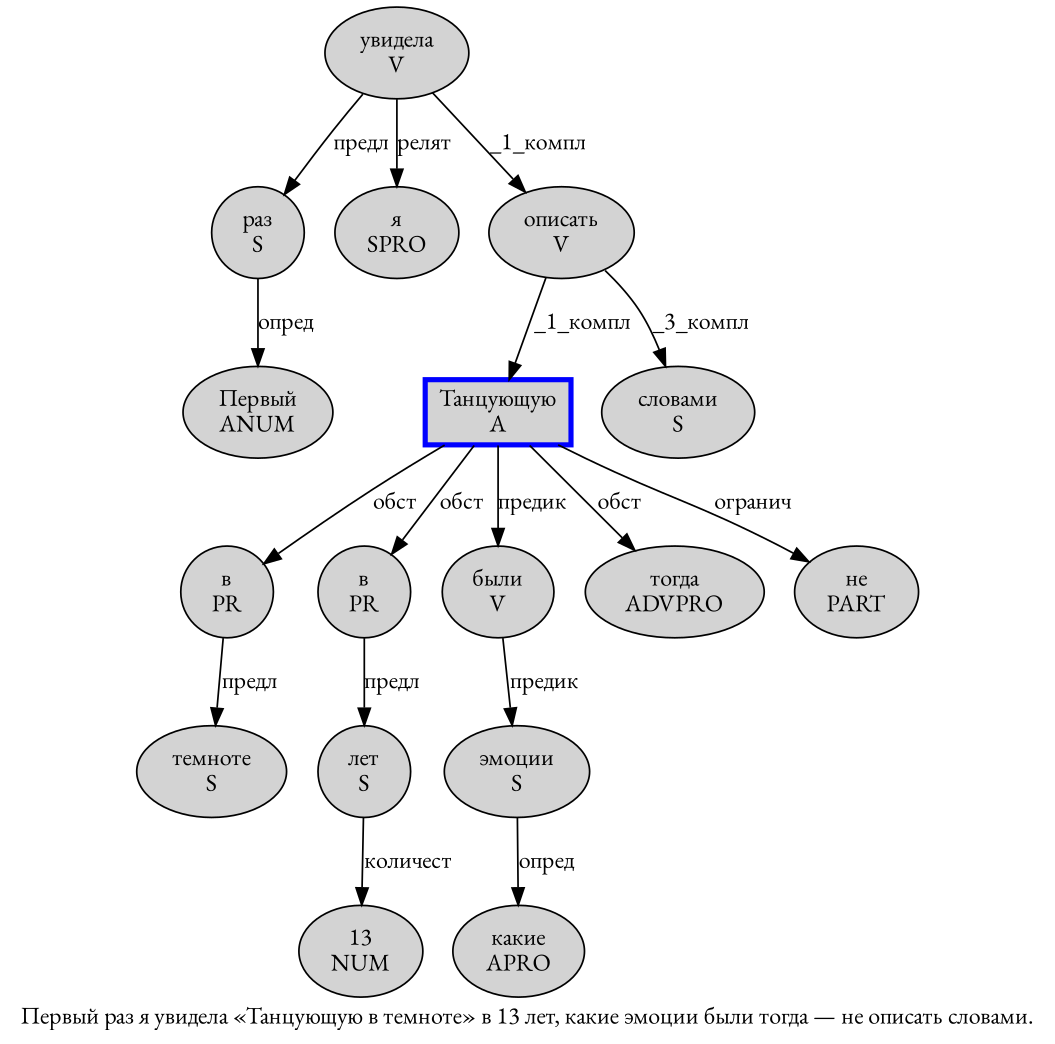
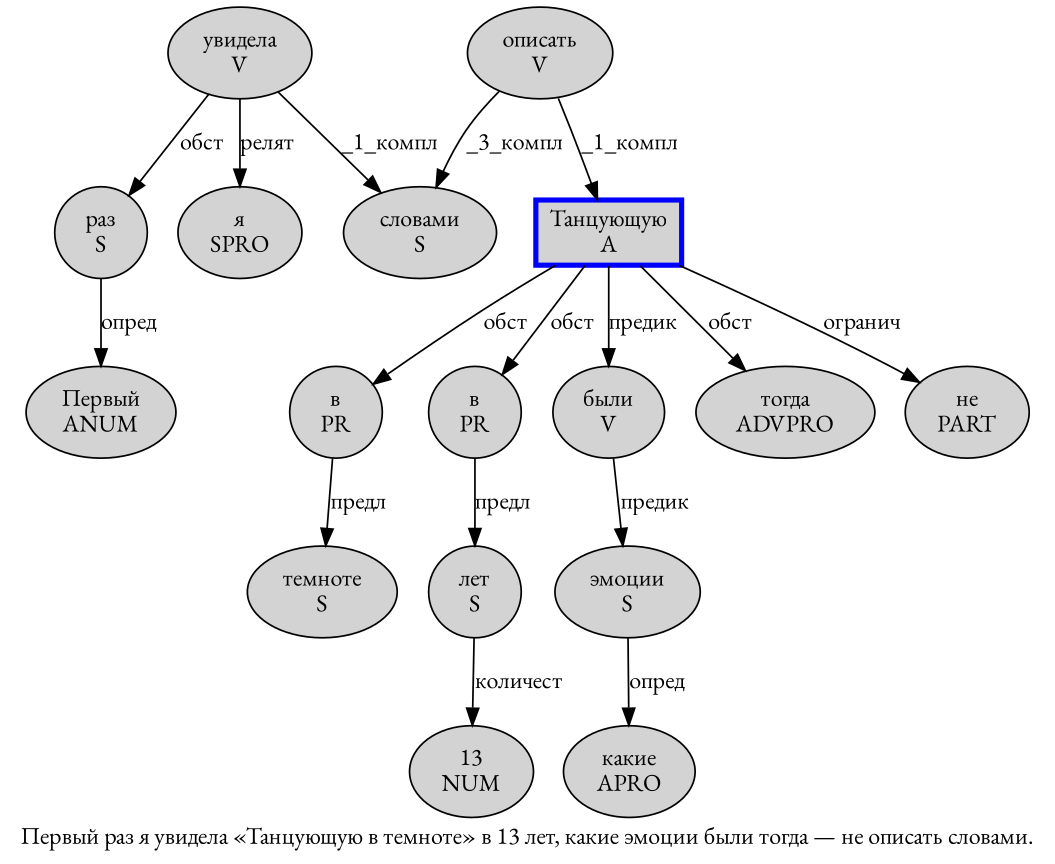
edge "увидела V" -> "описать V": now "увидела V" -> "словами S"
edge "увидела V" -> "раз S": label "предл" -> "обст"
